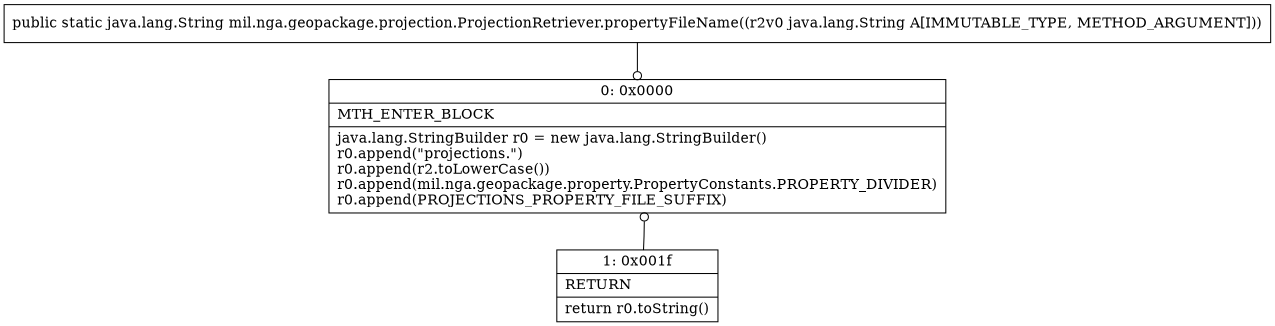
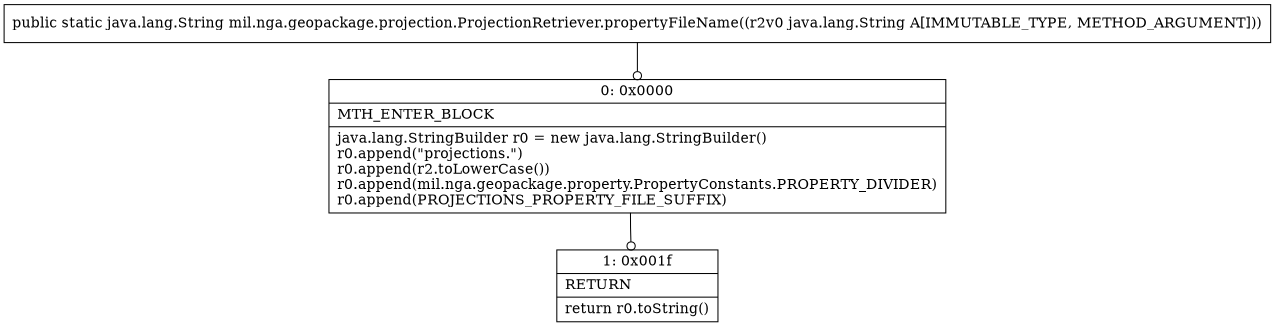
edge "1: 0x001f" -> "0: 0x0000": reversed
